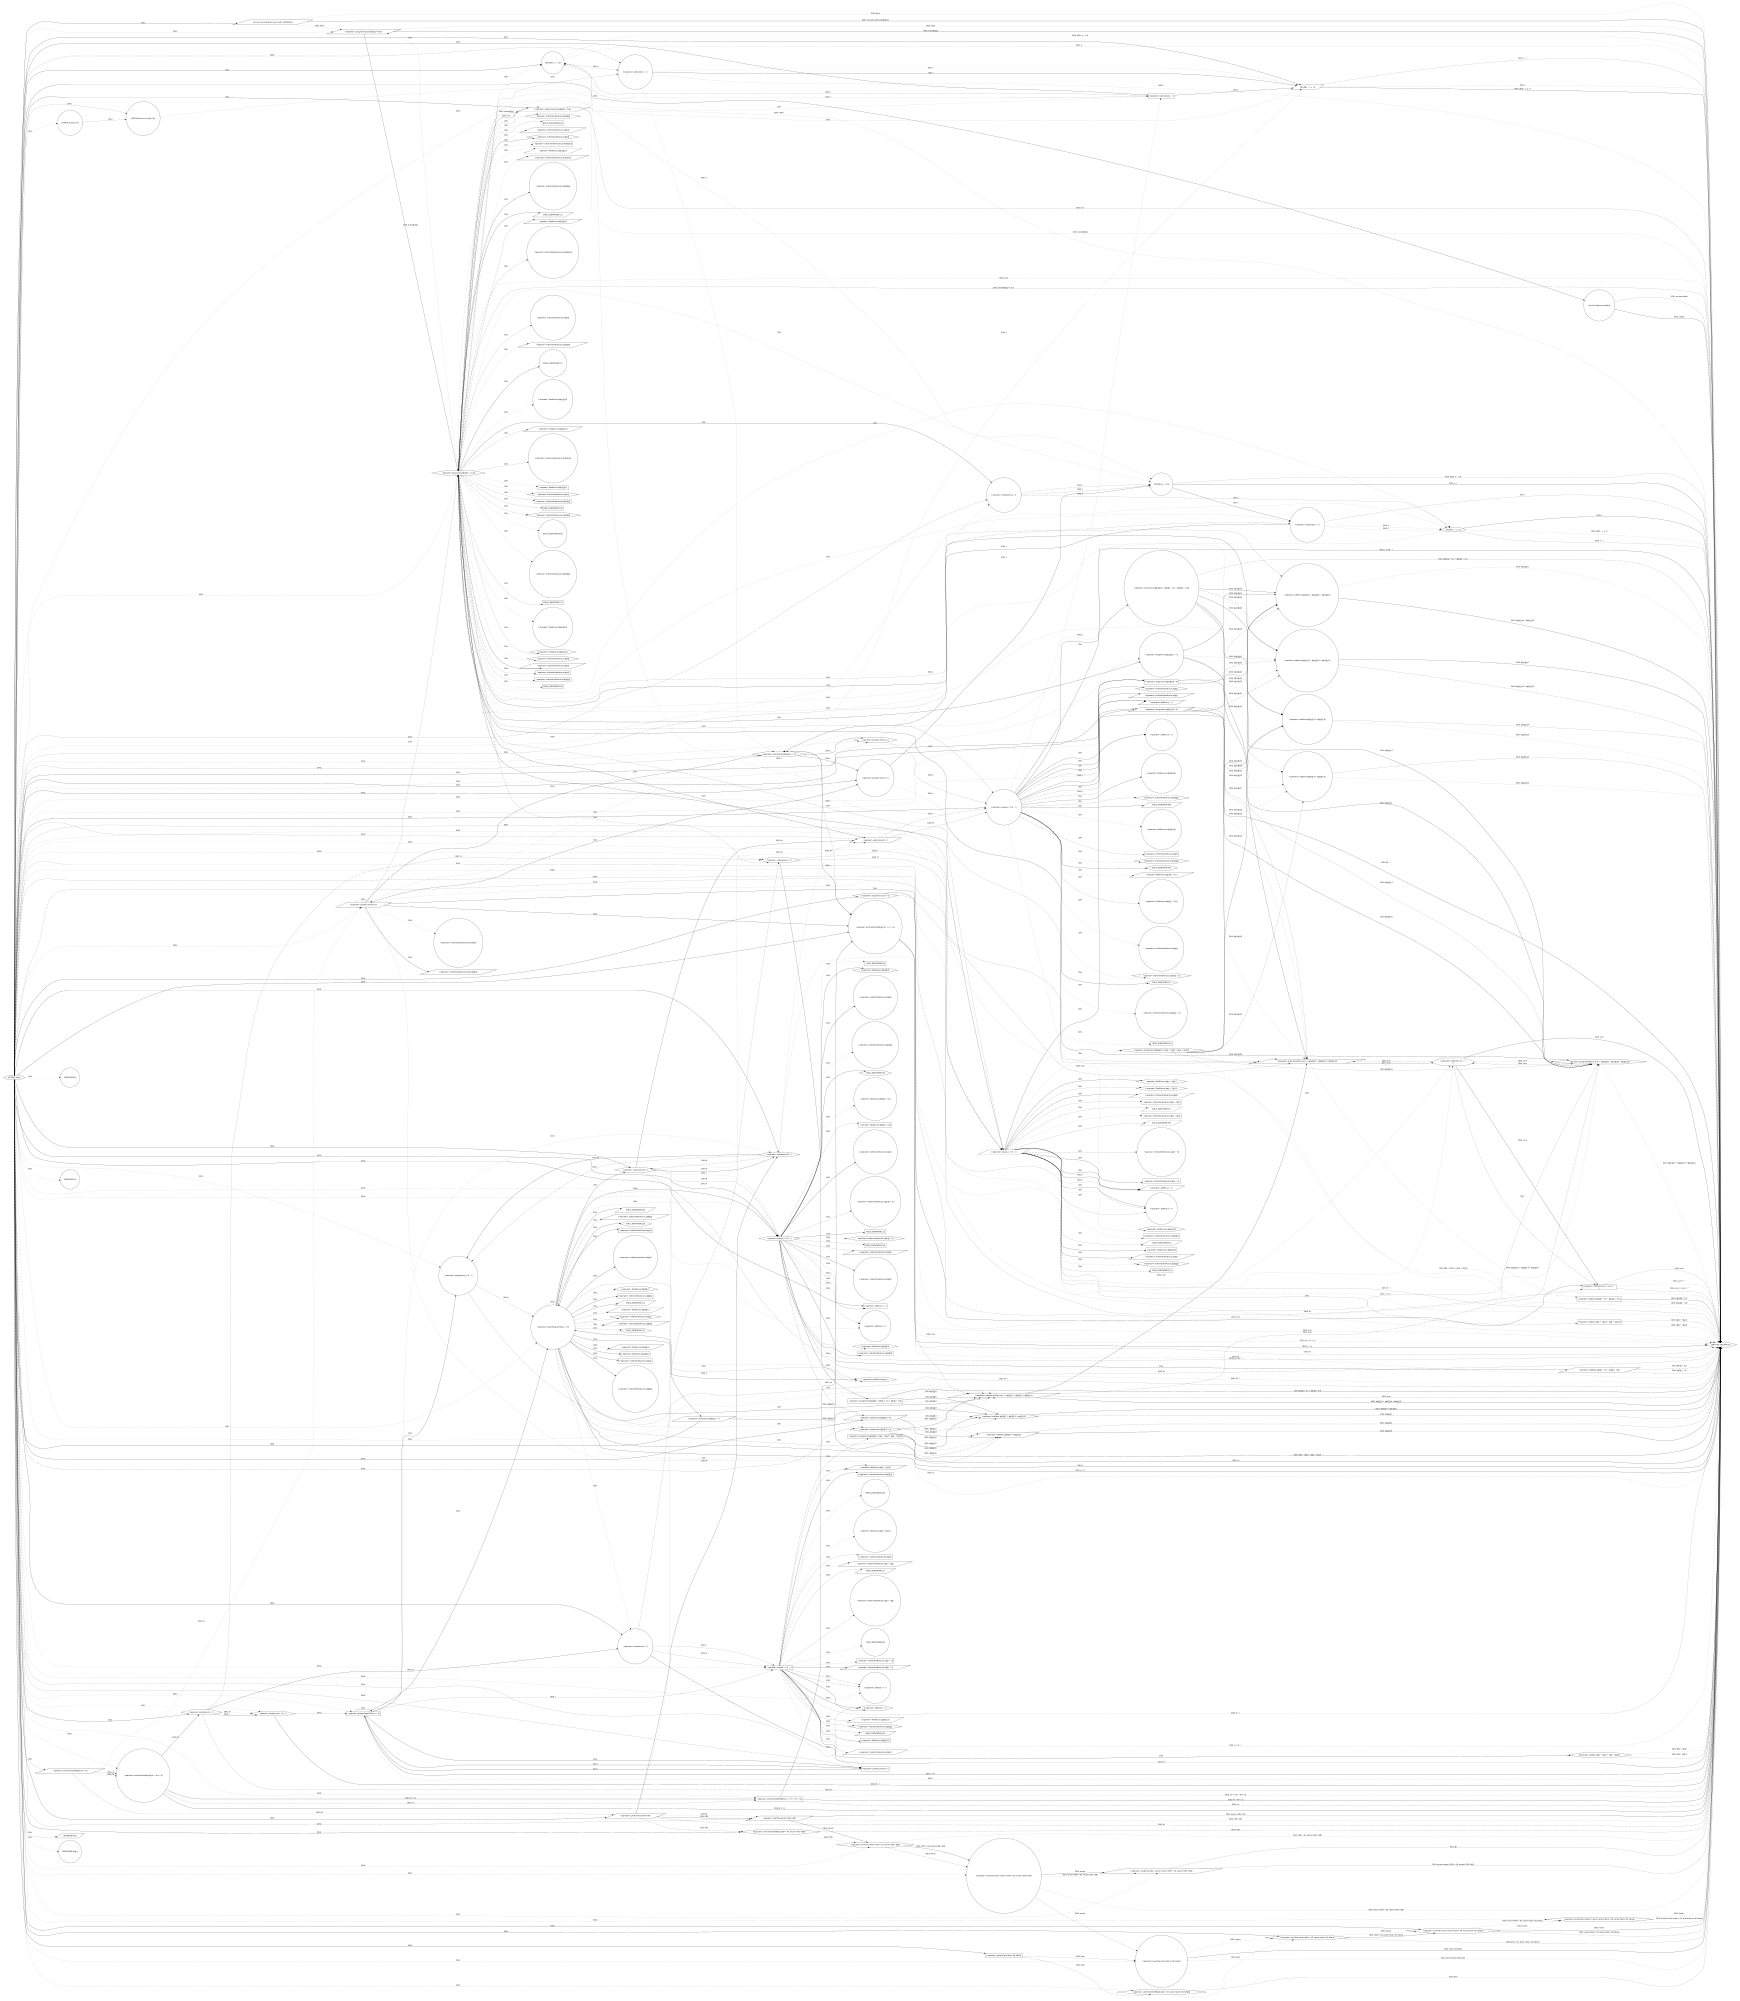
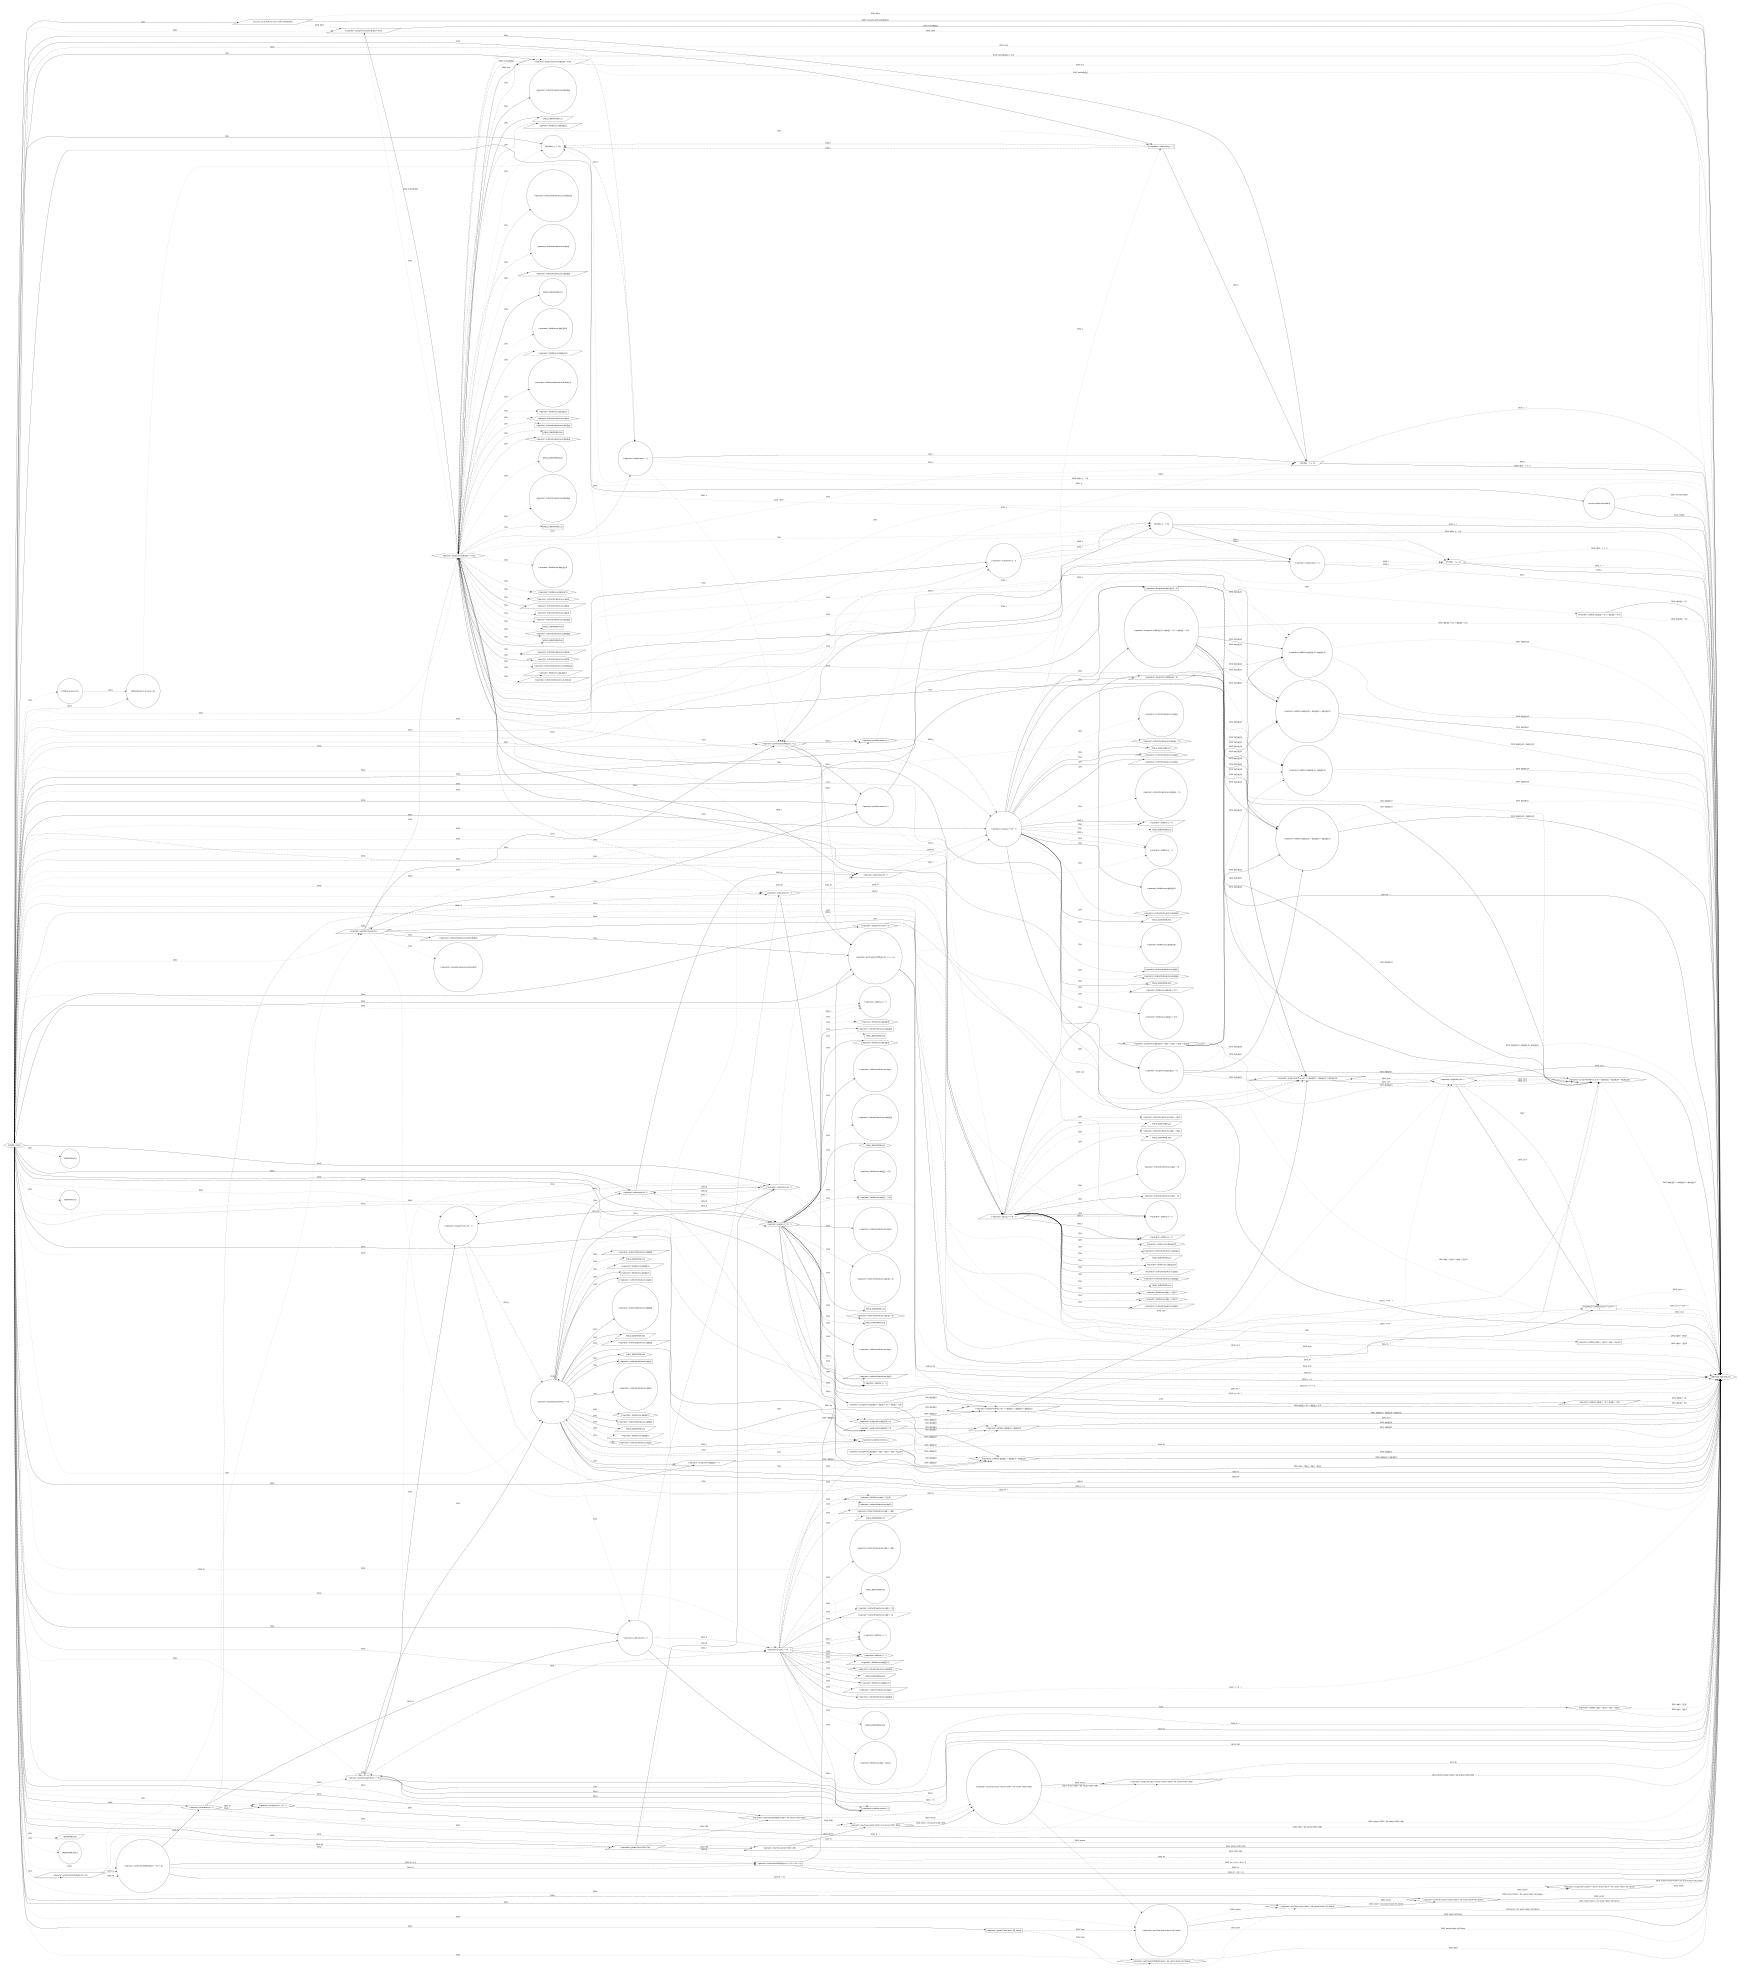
edge "(<operator>.assignment,dp[i][j].C = 1)" -> "(LITERAL,main)": reversed
